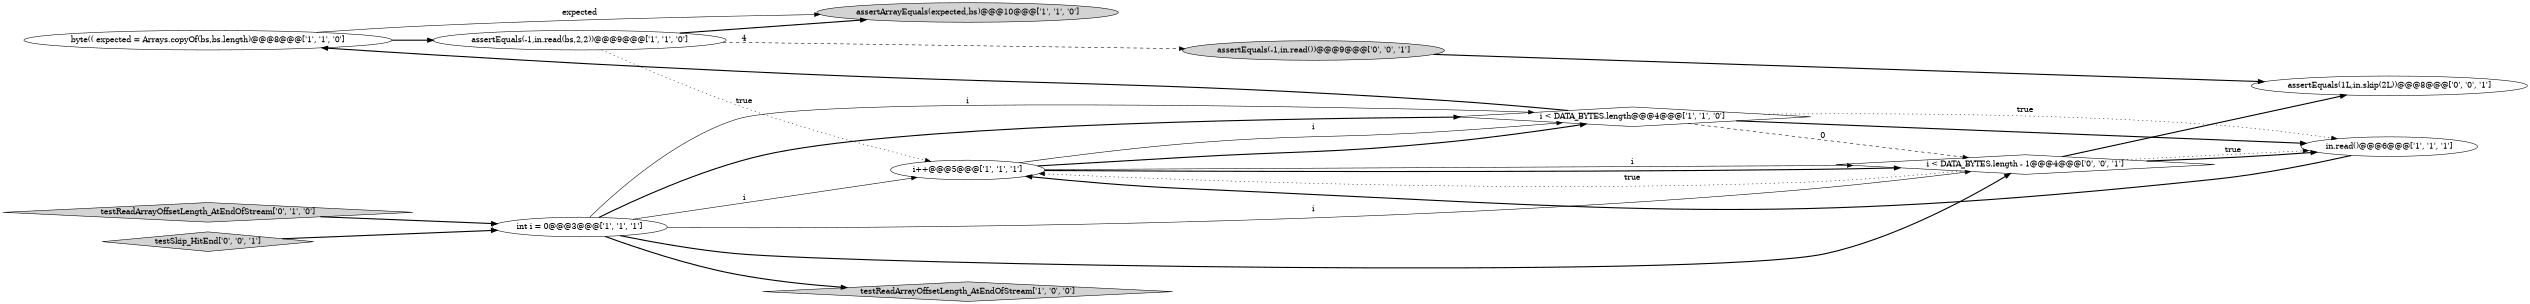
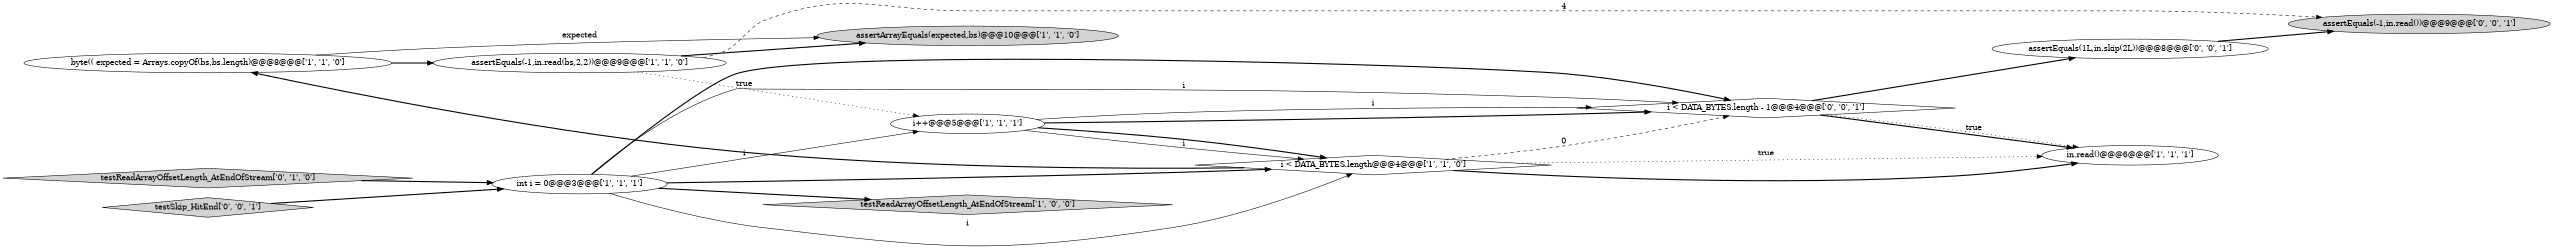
edge "assertEquals(-1,in.read())@@@9@@@['0', '0', '1']" -> "assertEquals(1L,in.skip(2L))@@@8@@@['0', '0', '1']": reversed
edge "i < DATA_BYTES.length - 1@@@4@@@['0', '0', '1']" -> "i++@@@5@@@['1', '1', '1']": removed, label "true"
edge "in.read()@@@6@@@['1', '1', '1']" -> "i++@@@5@@@['1', '1', '1']": removed
